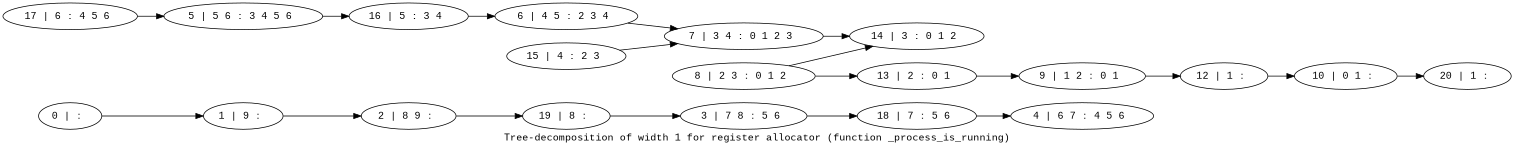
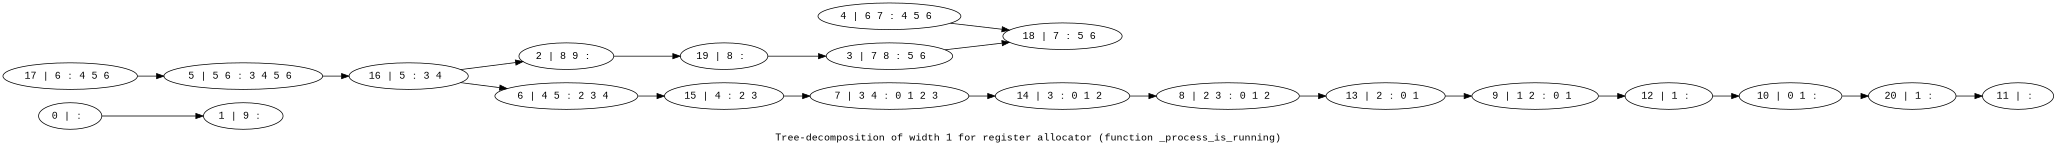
edge "6 | 4 5 : 2 3 4" -> "7 | 3 4 : 0 1 2 3": now "6 | 4 5 : 2 3 4" -> "15 | 4 : 2 3"
edge "8 | 2 3 : 0 1 2" -> "14 | 3 : 0 1 2": reversed
node "11 | :": added
edge "1 | 9 :" -> "2 | 8 9 :": now "16 | 5 : 3 4" -> "2 | 8 9 :"
edge "18 | 7 : 5 6" -> "4 | 6 7 : 4 5 6": reversed
